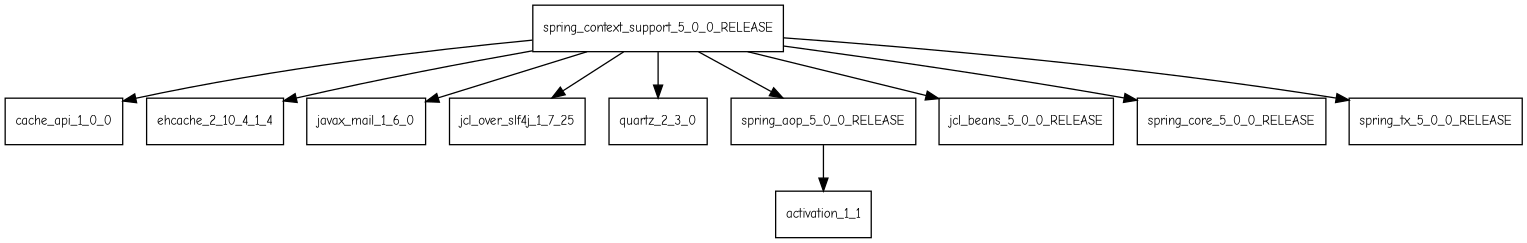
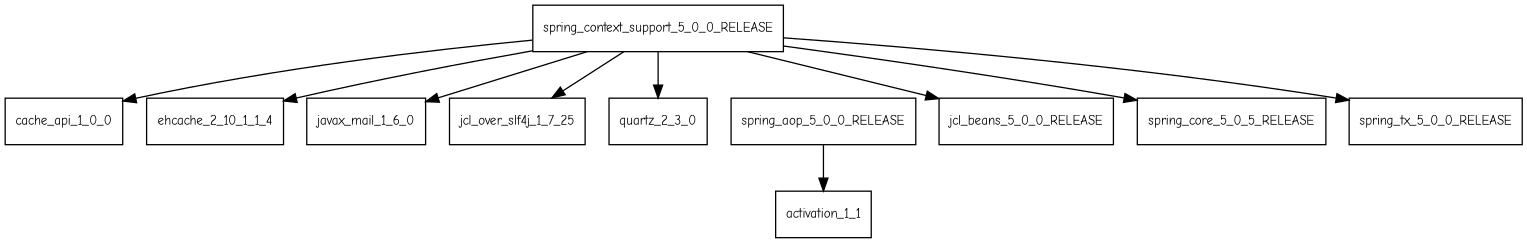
edge "spring_context_support_5_0_0_RELEASE" -> "spring_aop_5_0_0_RELEASE": removed
node "ehcache_2_10_4_1_4": label "ehcache_2_10_4_1_4" -> "ehcache_2_10_1_1_4"
node "spring_core_5_0_0_RELEASE": label "spring_core_5_0_0_RELEASE" -> "spring_core_5_0_5_RELEASE"
